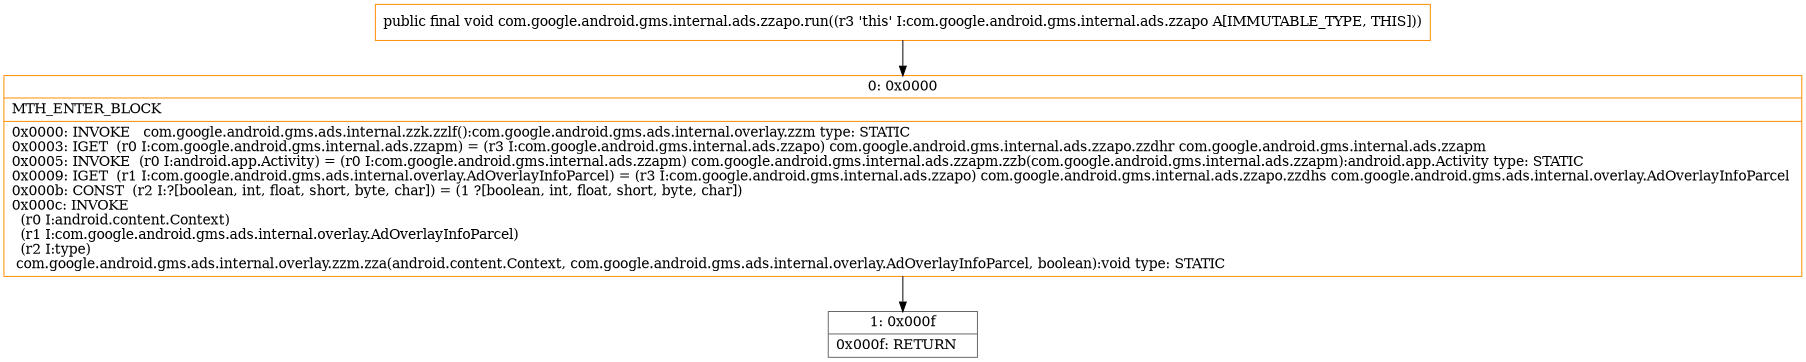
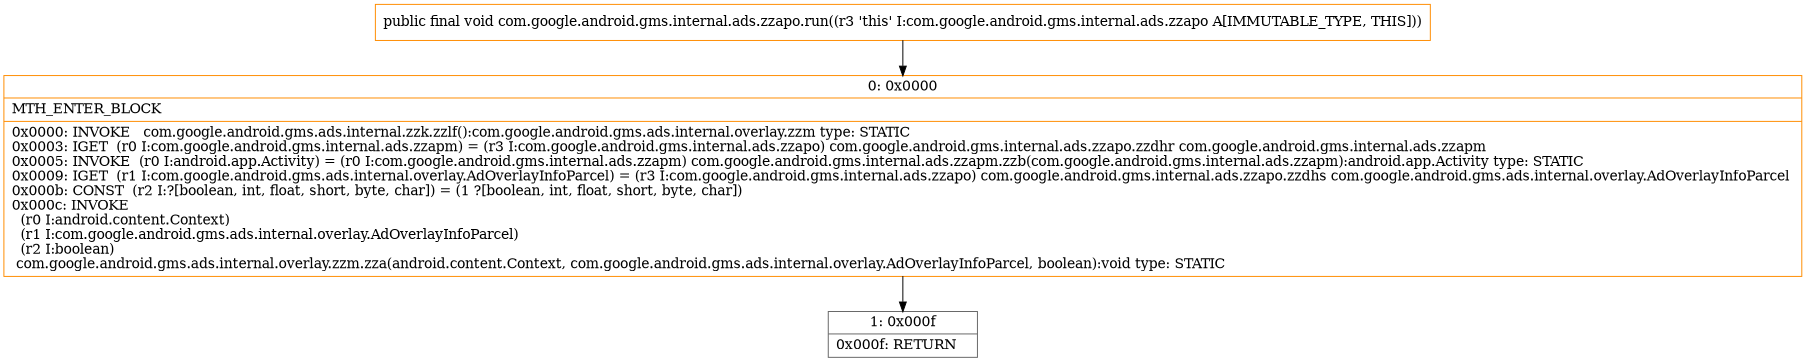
node "0: 0x0000": text "(r2 I:type)" -> "(r2 I:boolean)"
